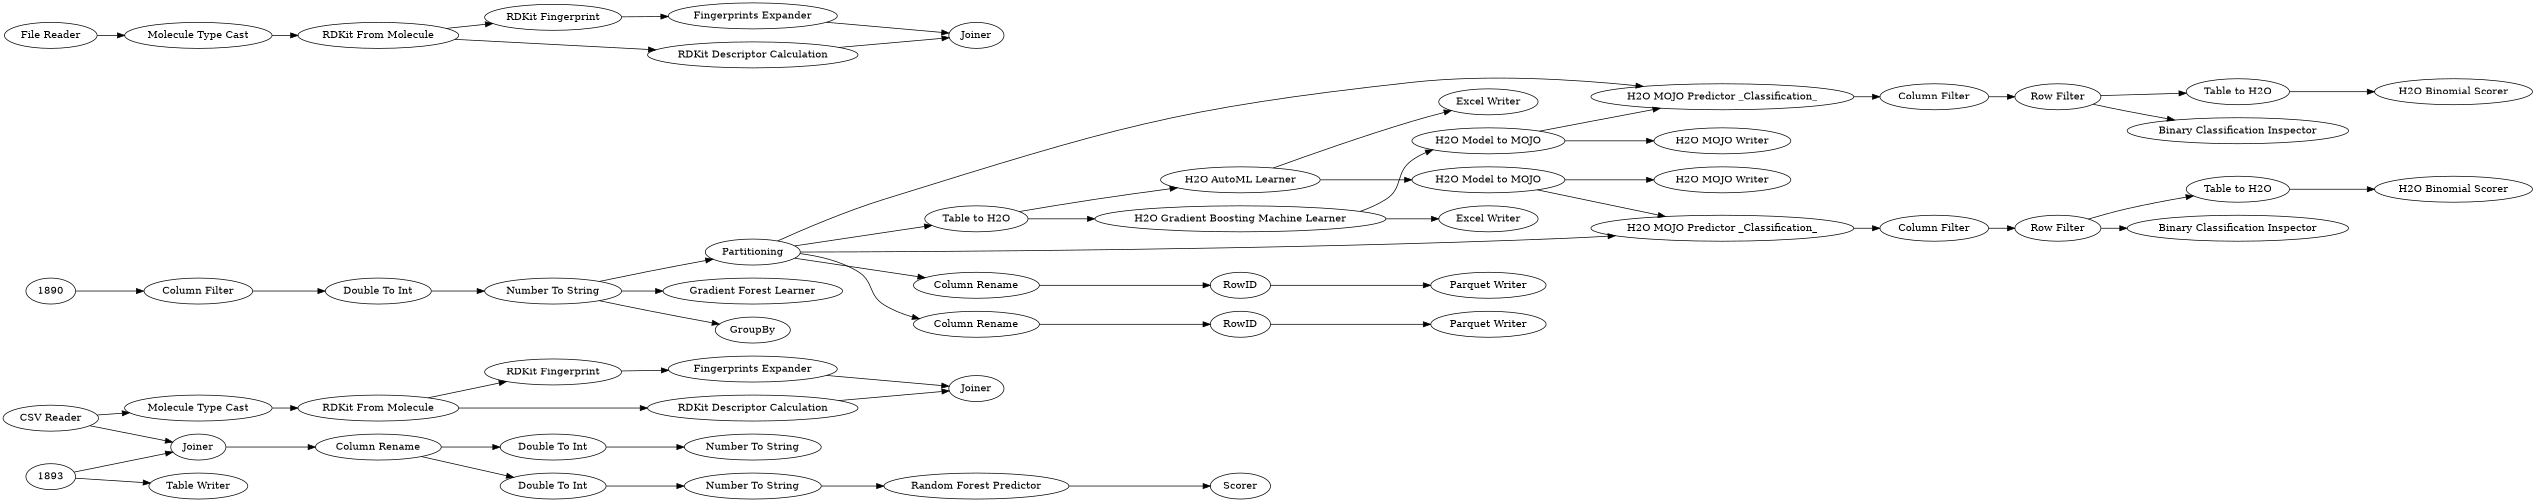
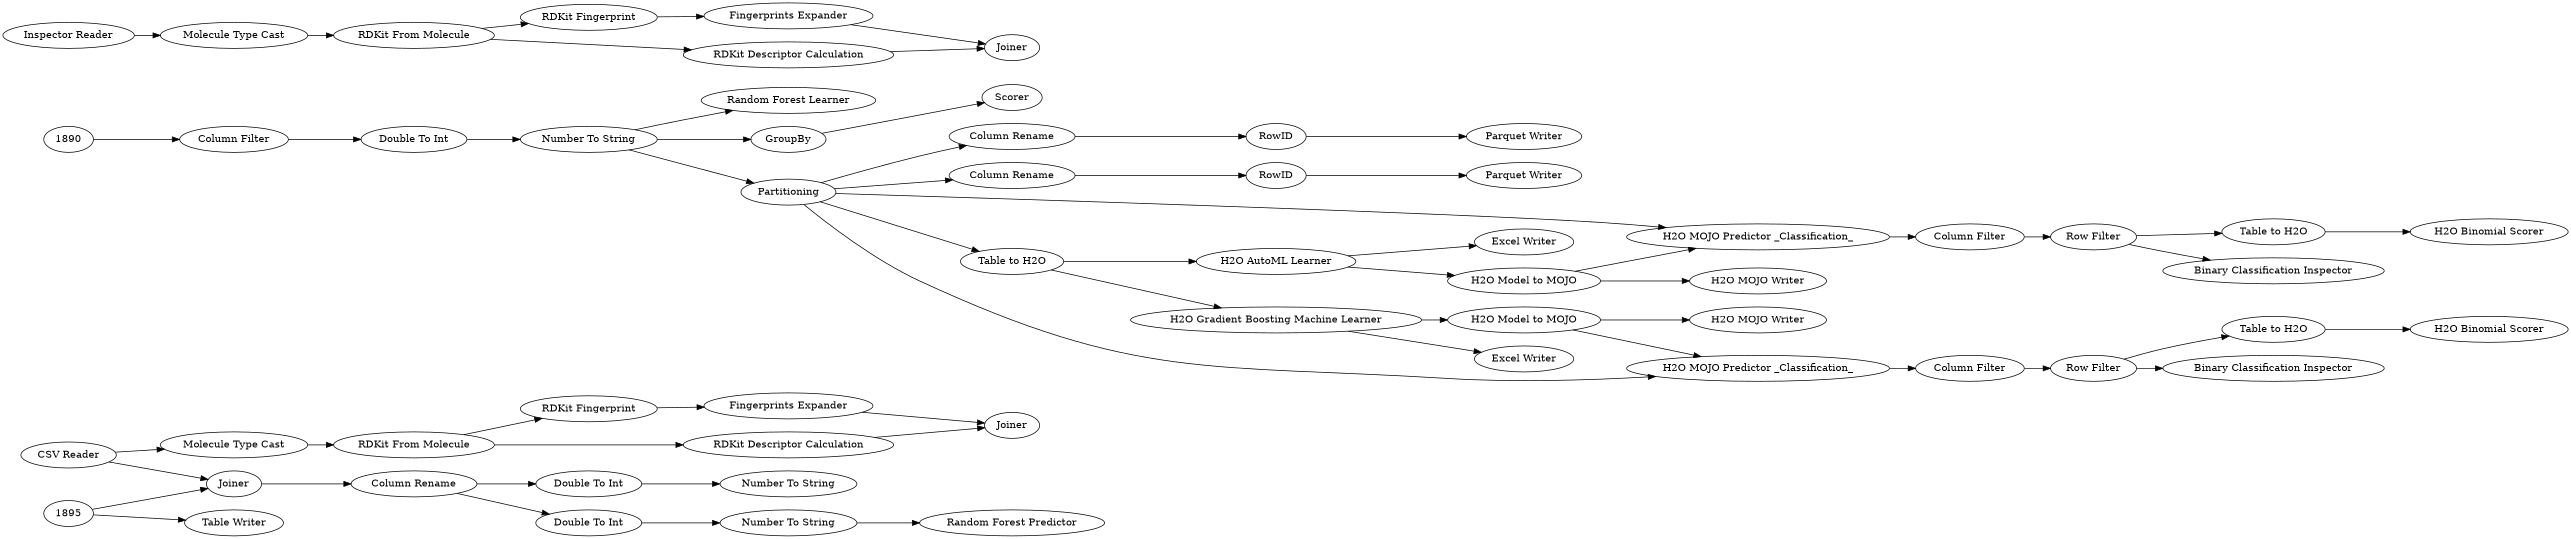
node "File Reader": label "File Reader" -> "Inspector Reader"
node "Gradient Forest Learner": label "Gradient Forest Learner" -> "Random Forest Learner"
node "1893": label "1893" -> "1895"
edge "Random Forest Predictor" -> "Scorer": now "GroupBy" -> "Scorer"
